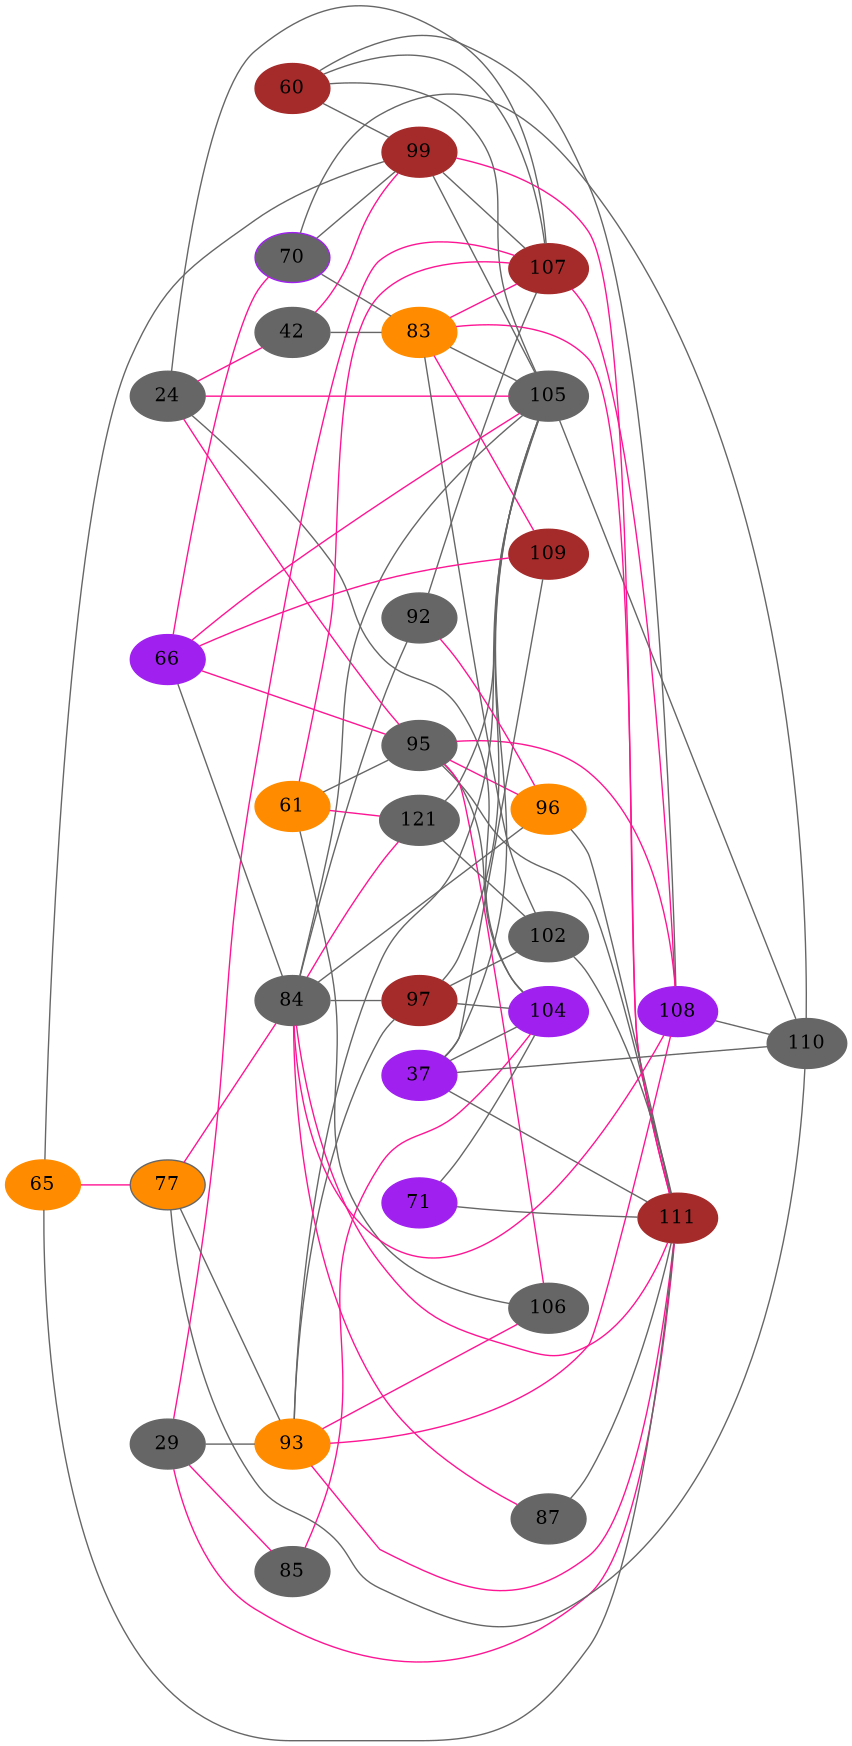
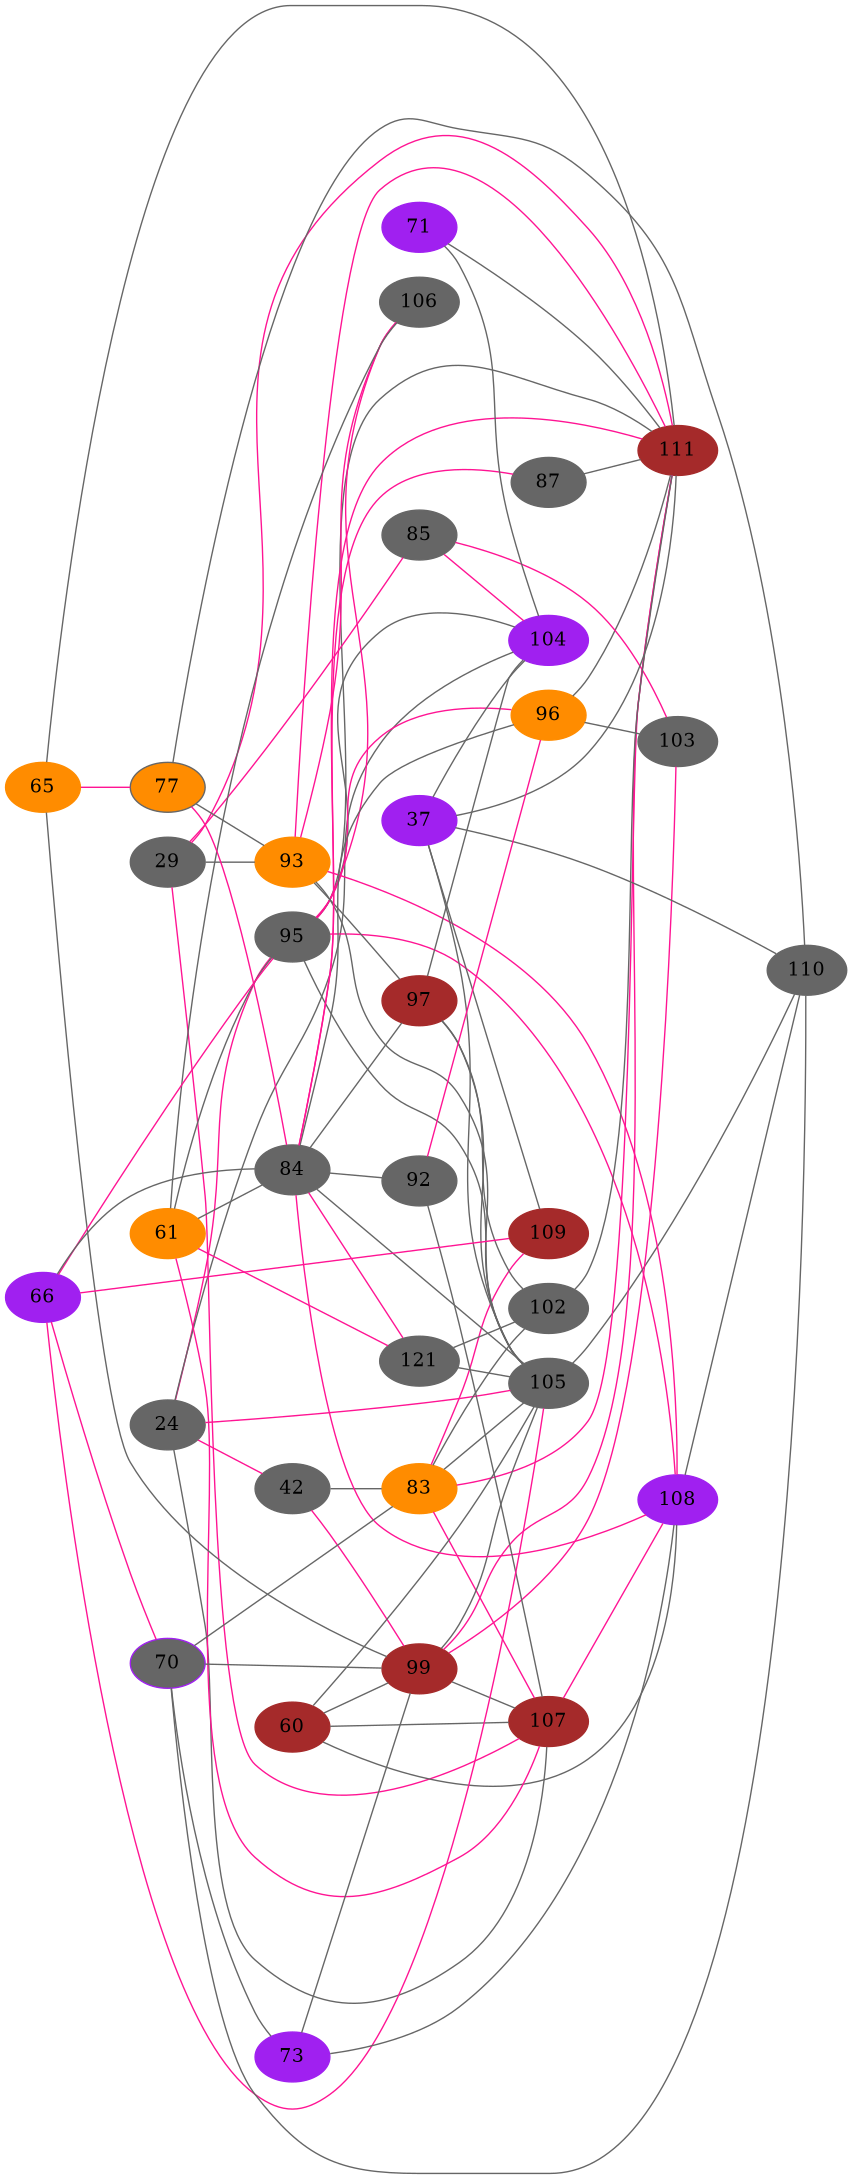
node "103": added
edge "95" -- "105": added
edge "84" -- "61": added
node "73": added
